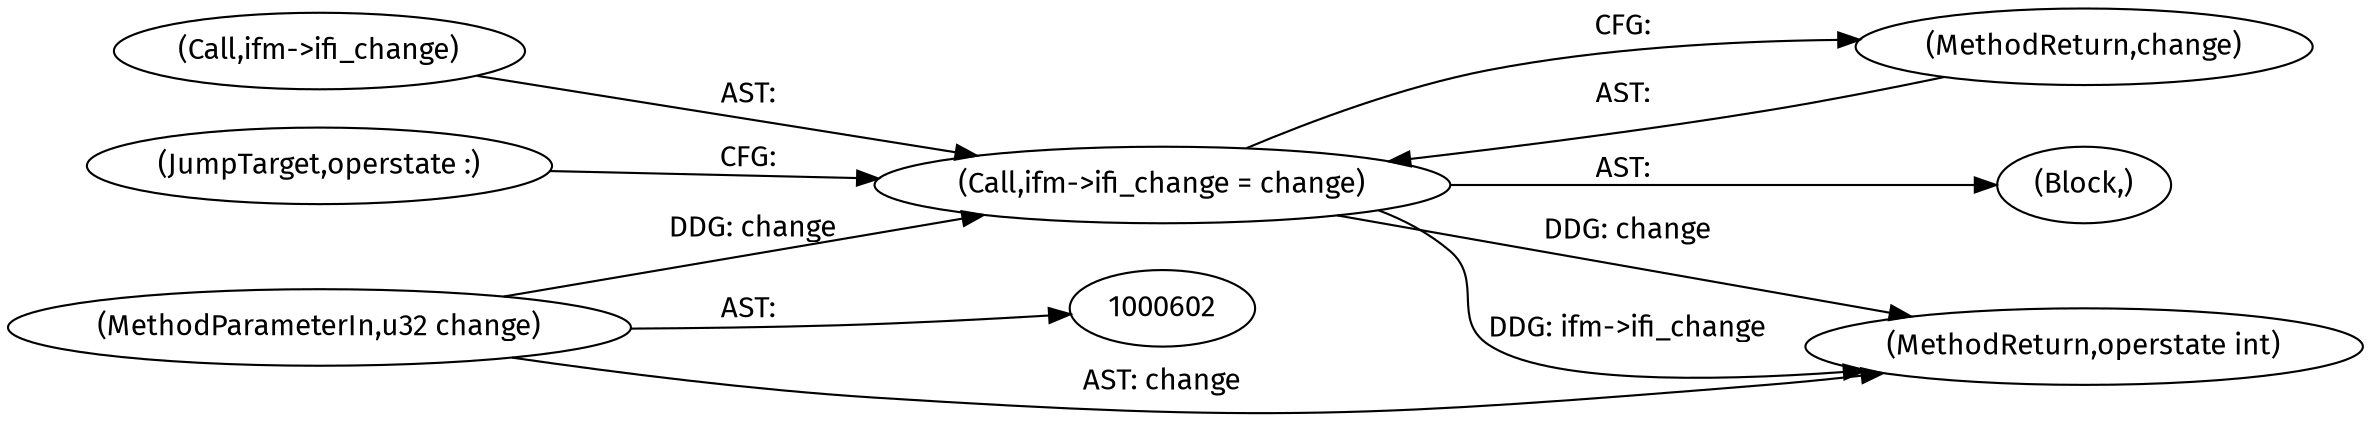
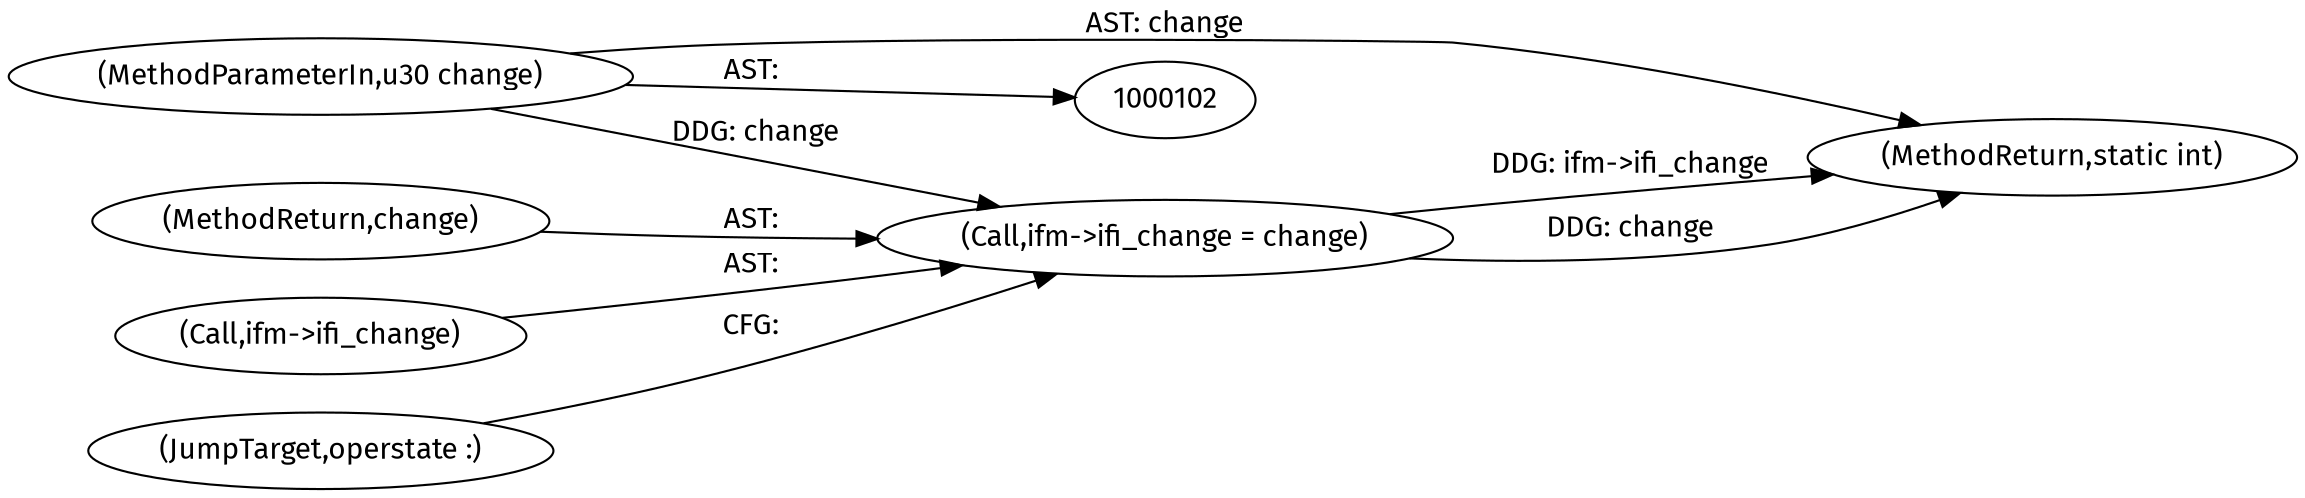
edge "(Call,ifm->ifi_change = change)" -> "(MethodReturn,change)": removed, label "CFG:"
node "(Block,)": removed
node "1000602": label "1000602" -> "1000102"
node "(MethodParameterIn,u32 change)": label "(MethodParameterIn,u32 change)" -> "(MethodParameterIn,u30 change)"
node "(MethodReturn,operstate int)": label "(MethodReturn,operstate int)" -> "(MethodReturn,static int)"
